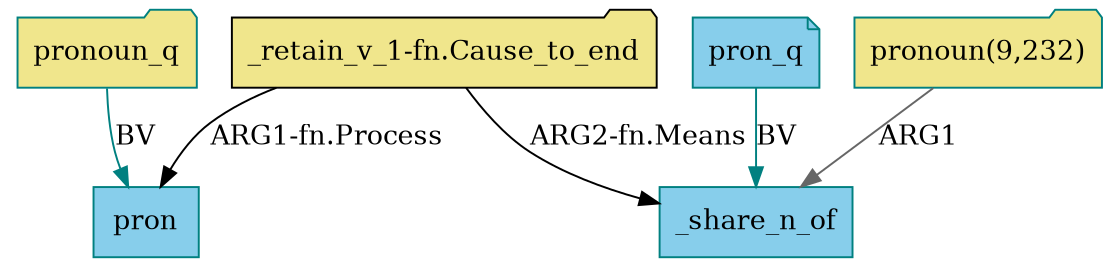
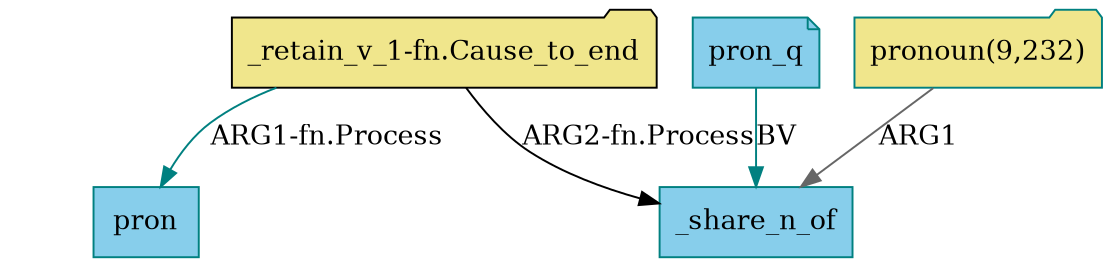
node "pronoun_q": removed
edge "_retain_v_1-fn.Cause_to_end" -> "pron": color black -> teal
edge "_retain_v_1-fn.Cause_to_end" -> "_share_n_of": label "ARG2-fn.Means" -> "ARG2-fn.Process"
